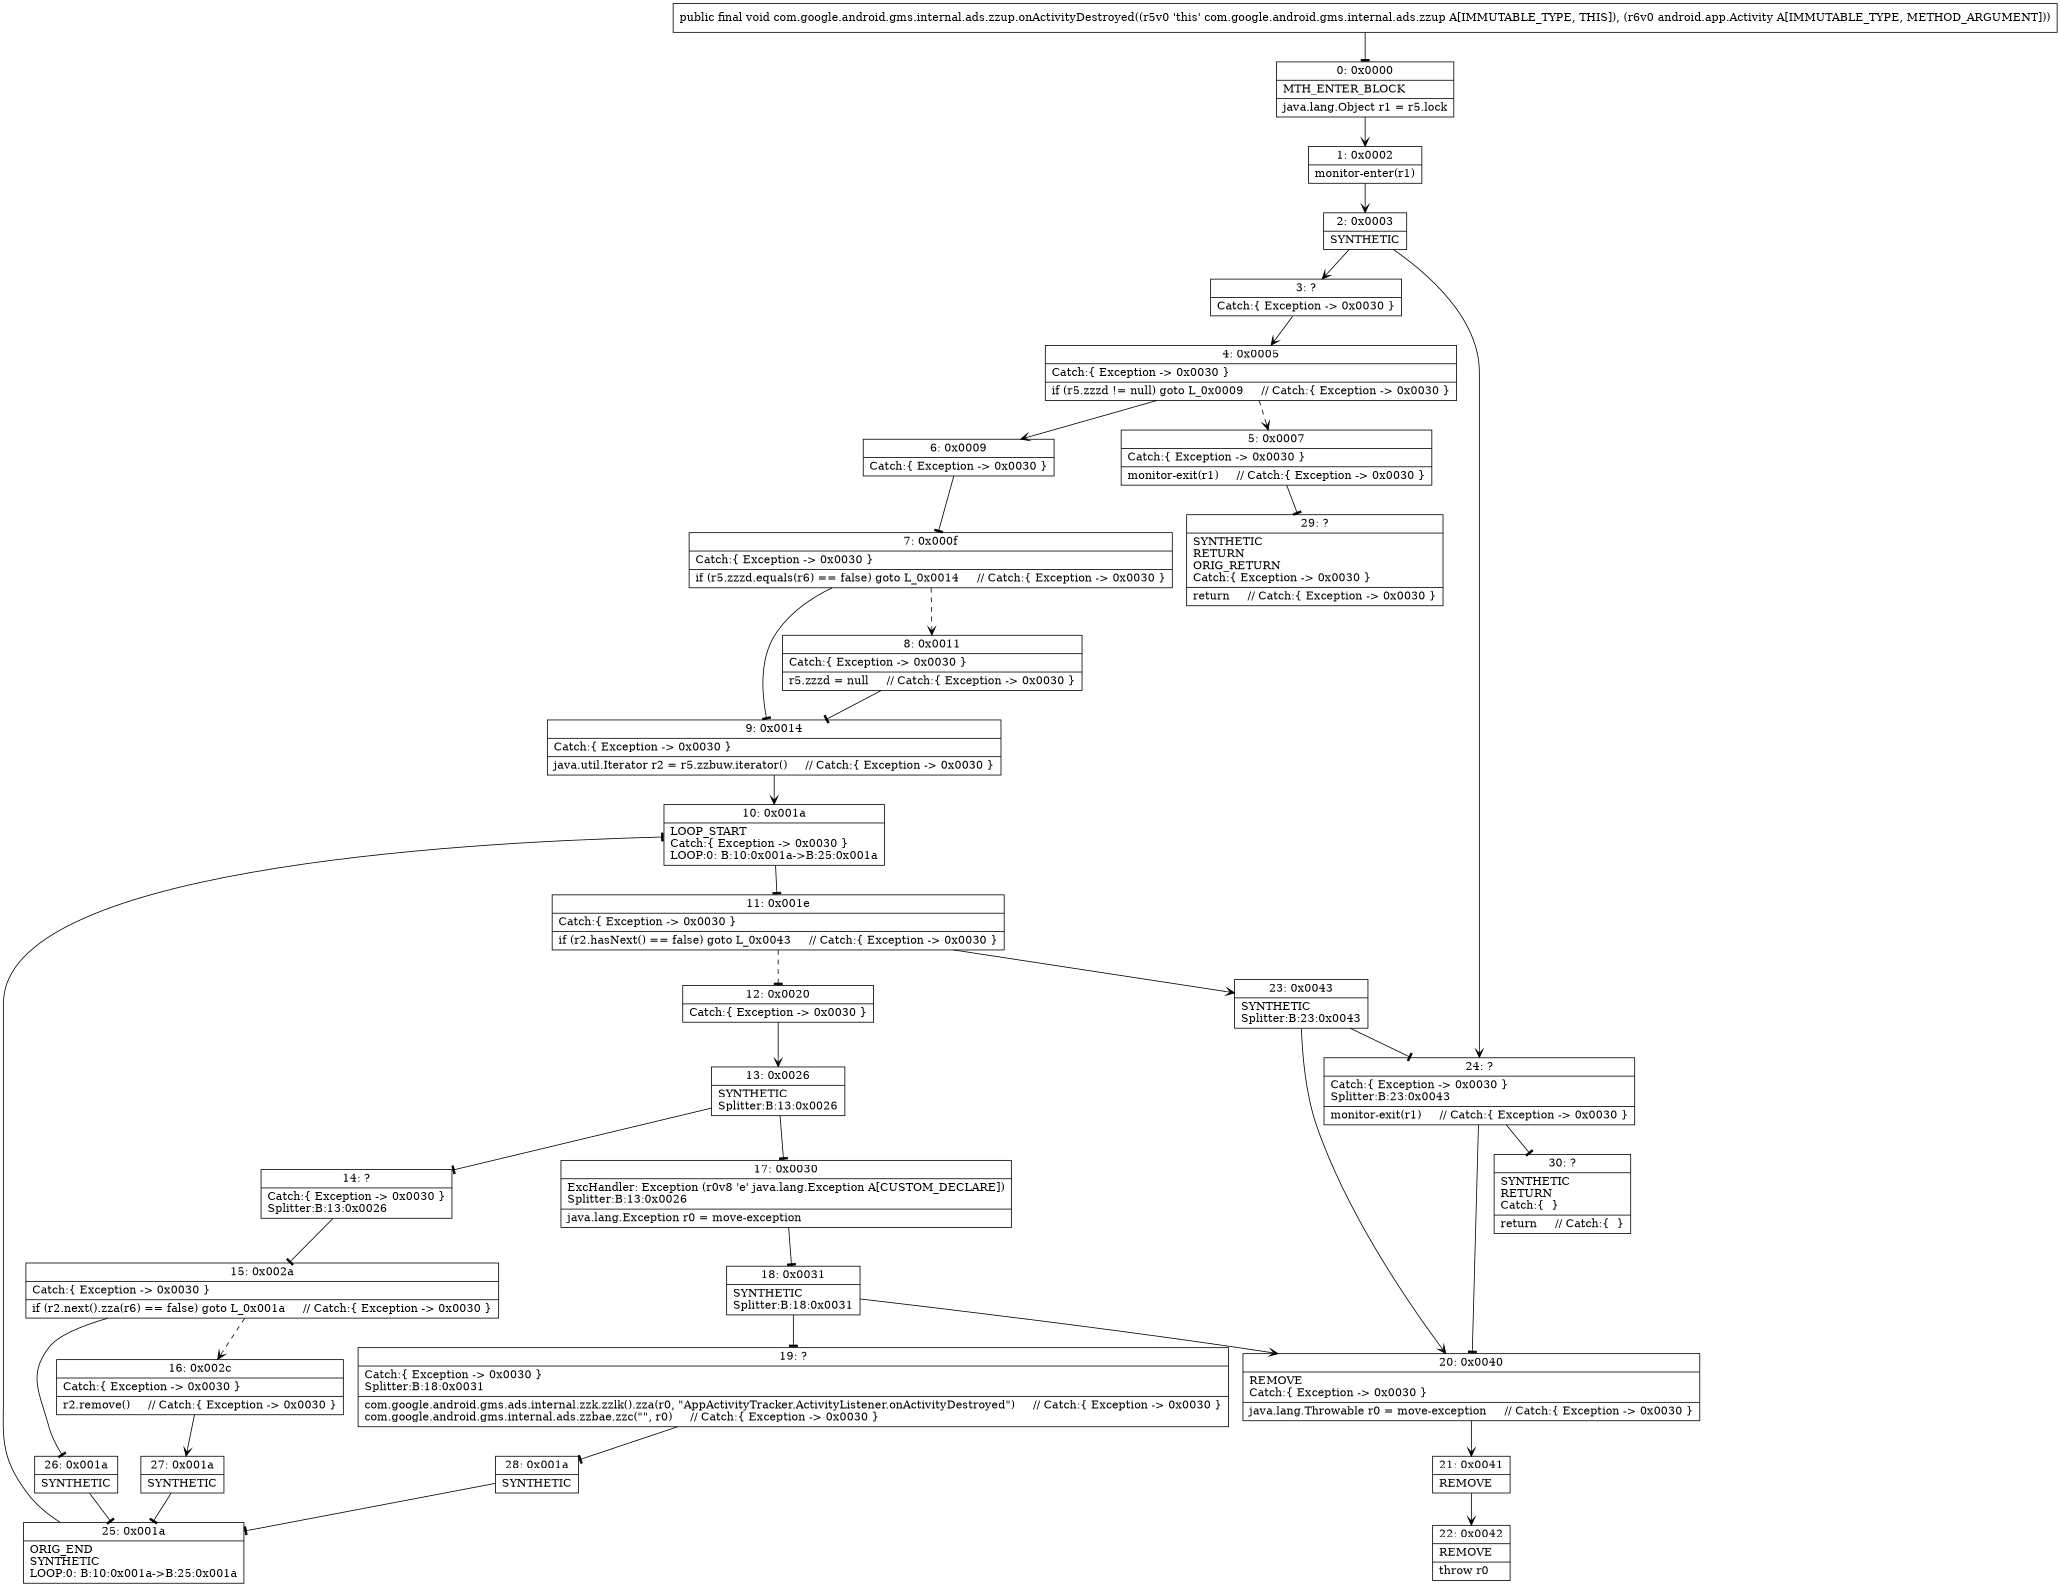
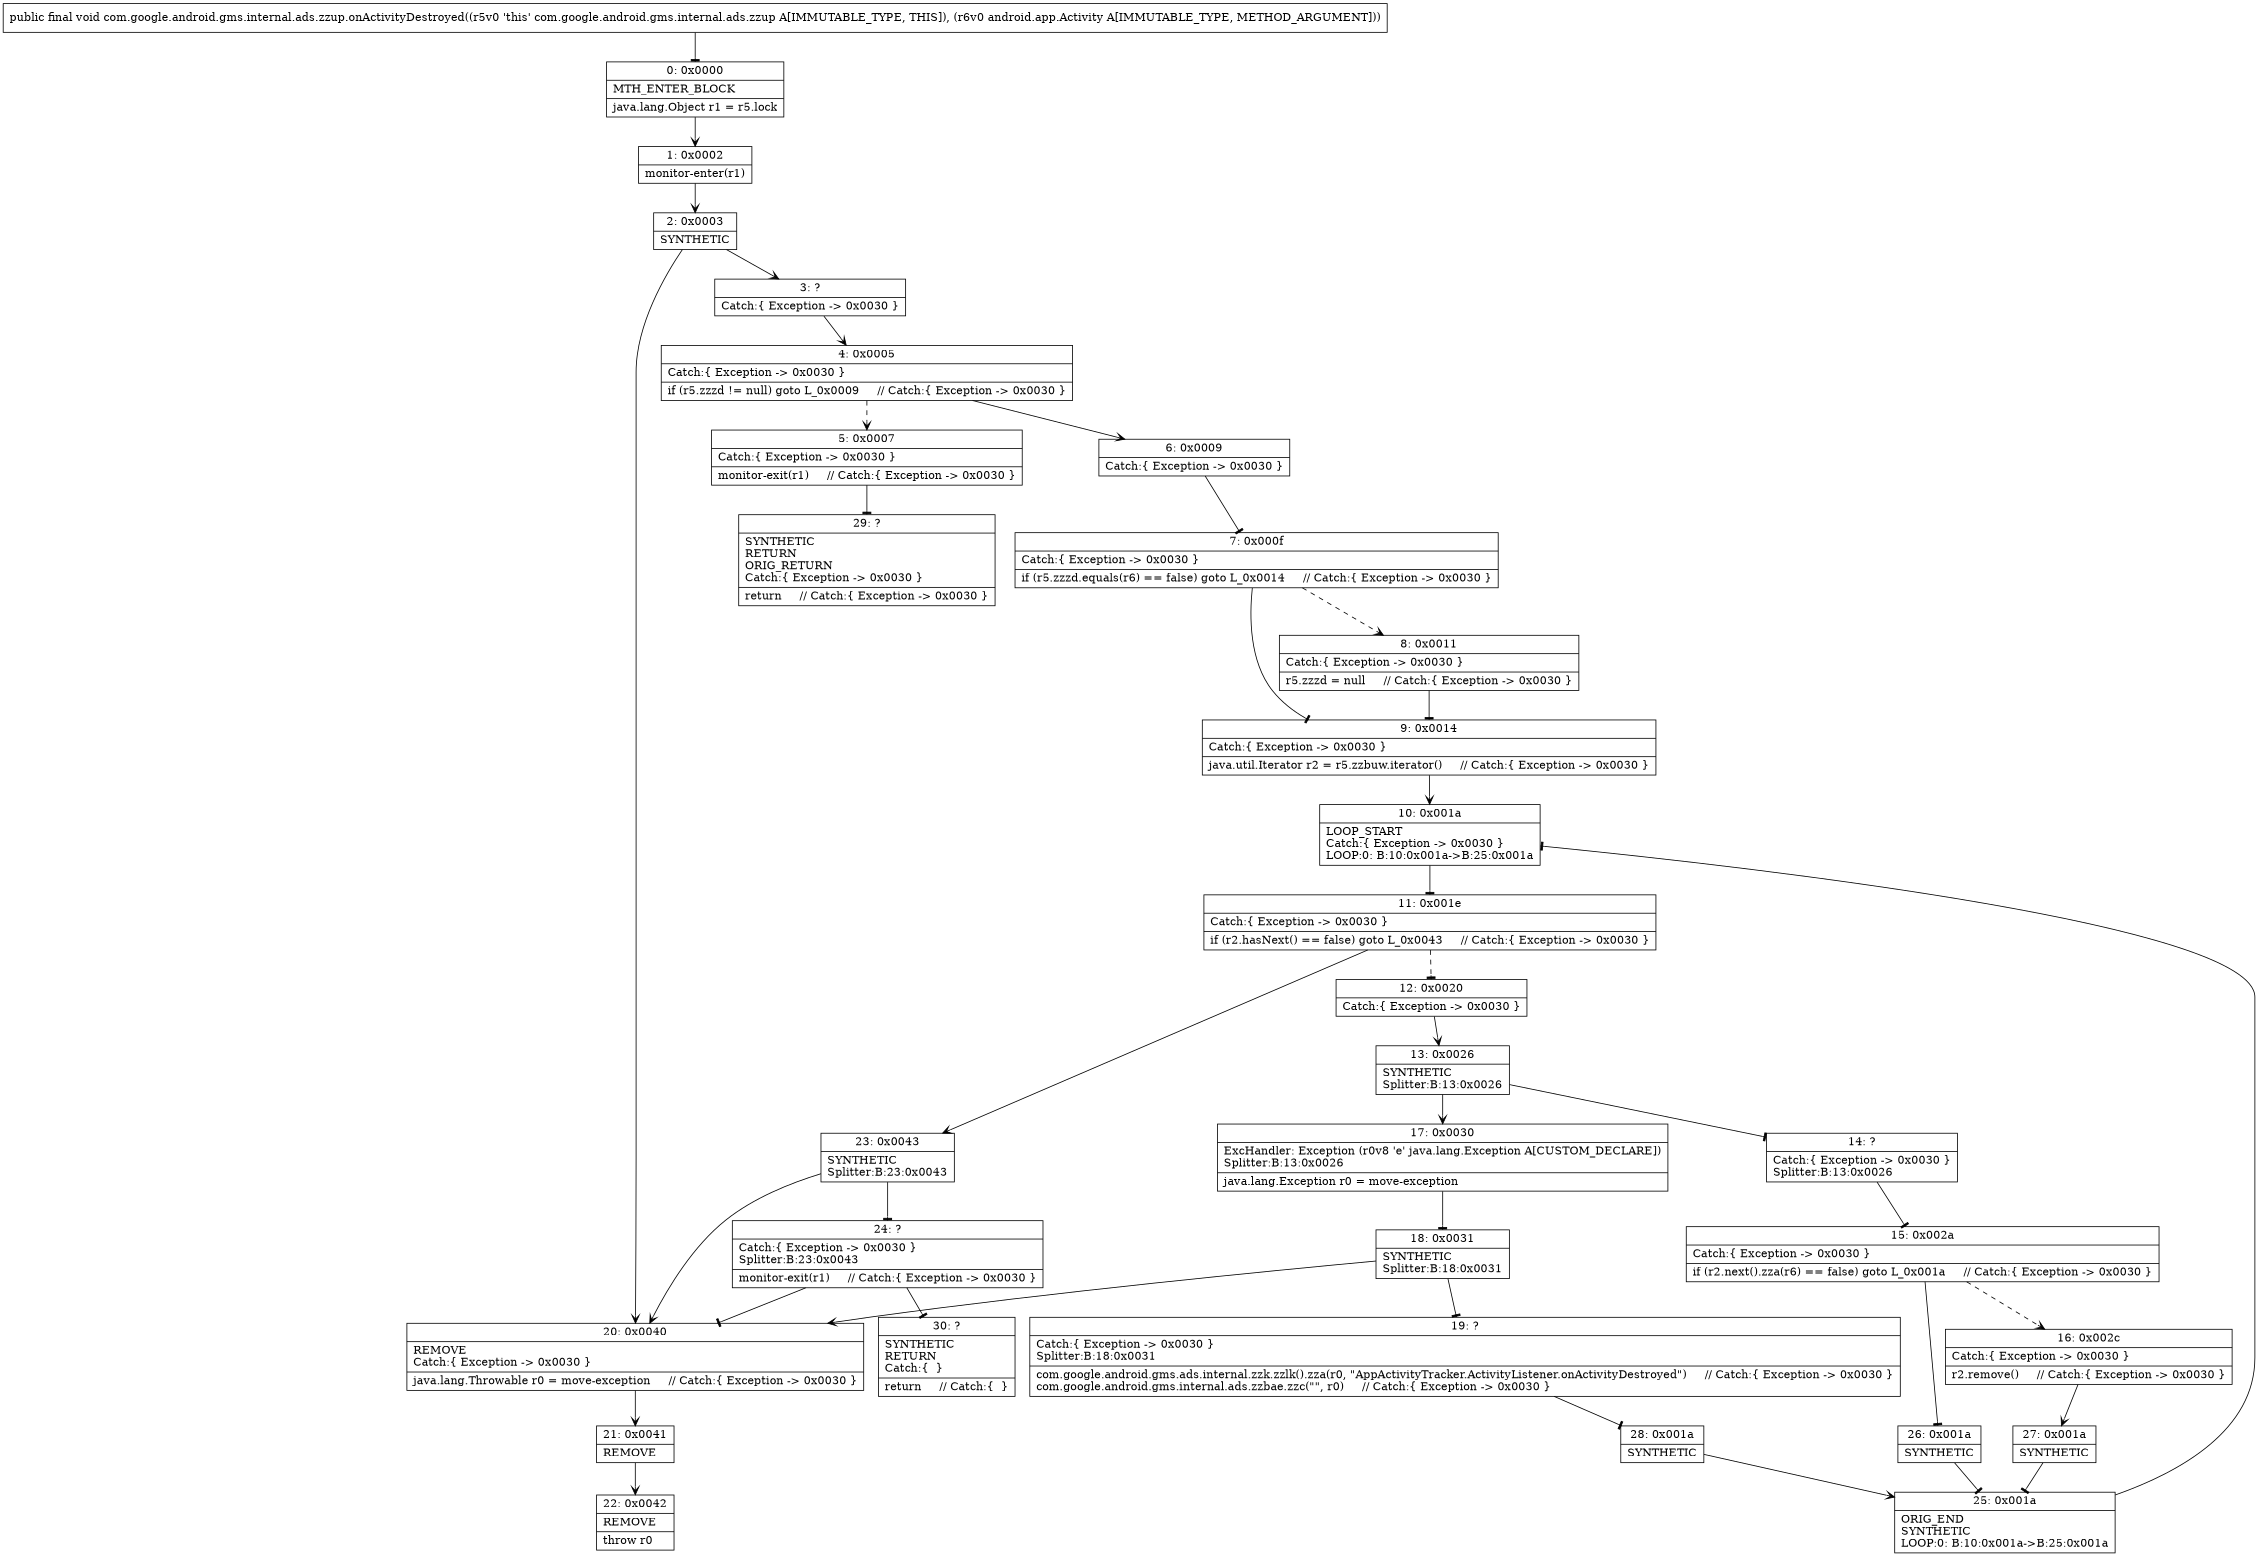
edge "2: 0x0003" -> "24: ?": now "2: 0x0003" -> "20: 0x0040"
edge "13: 0x0026" -> "17: 0x0030": arrowhead tee -> vee
edge "28: 0x001a" -> "25: 0x001a": arrowhead tee -> vee
